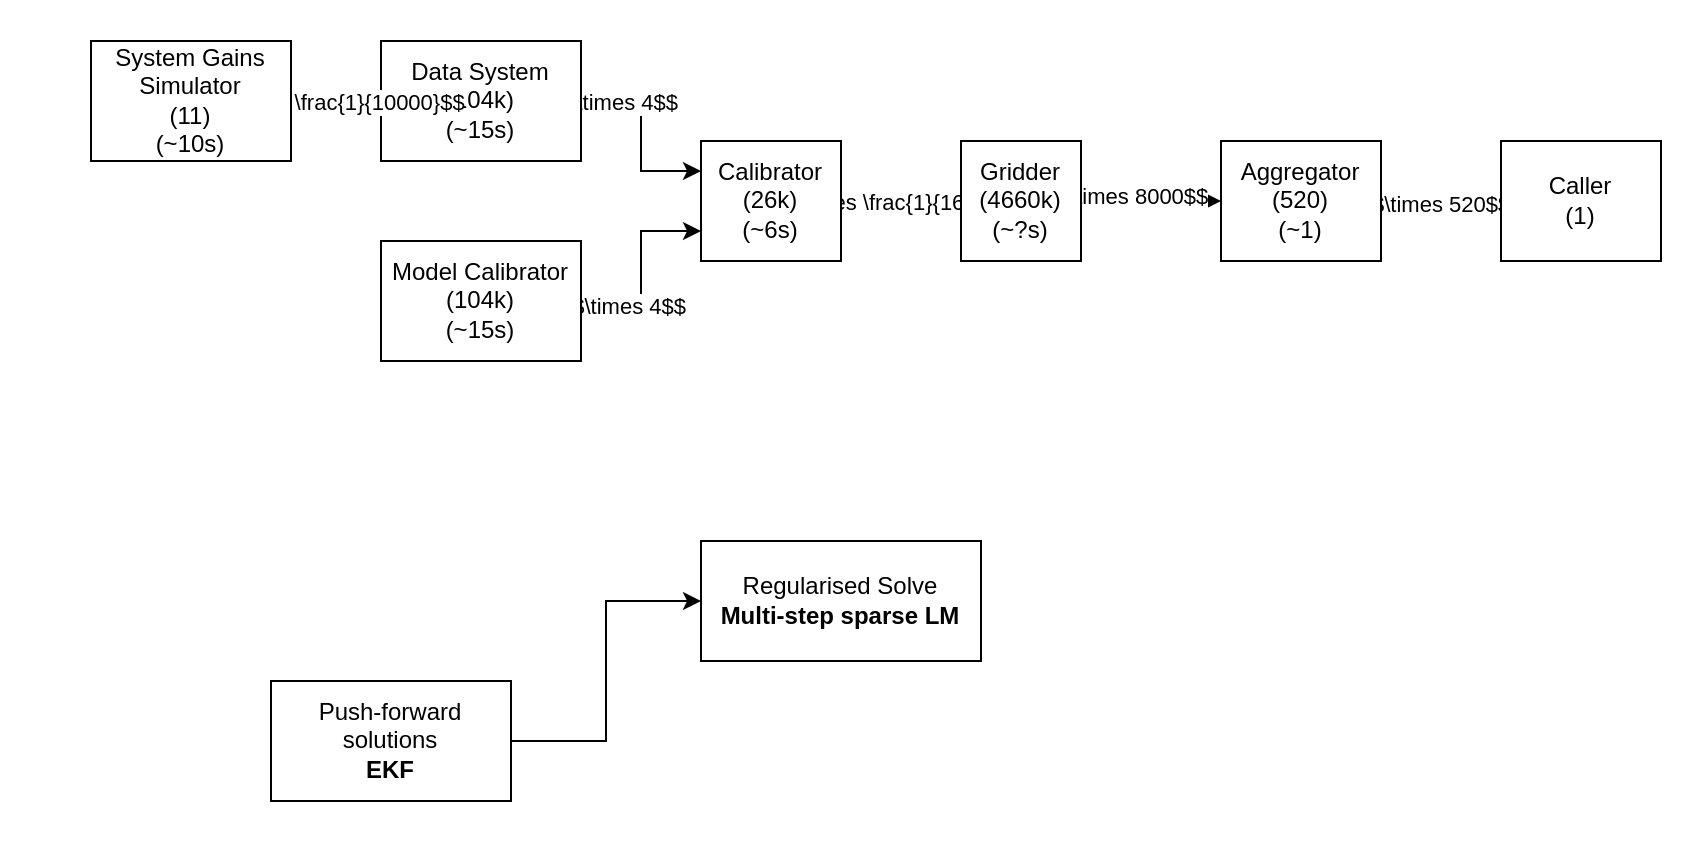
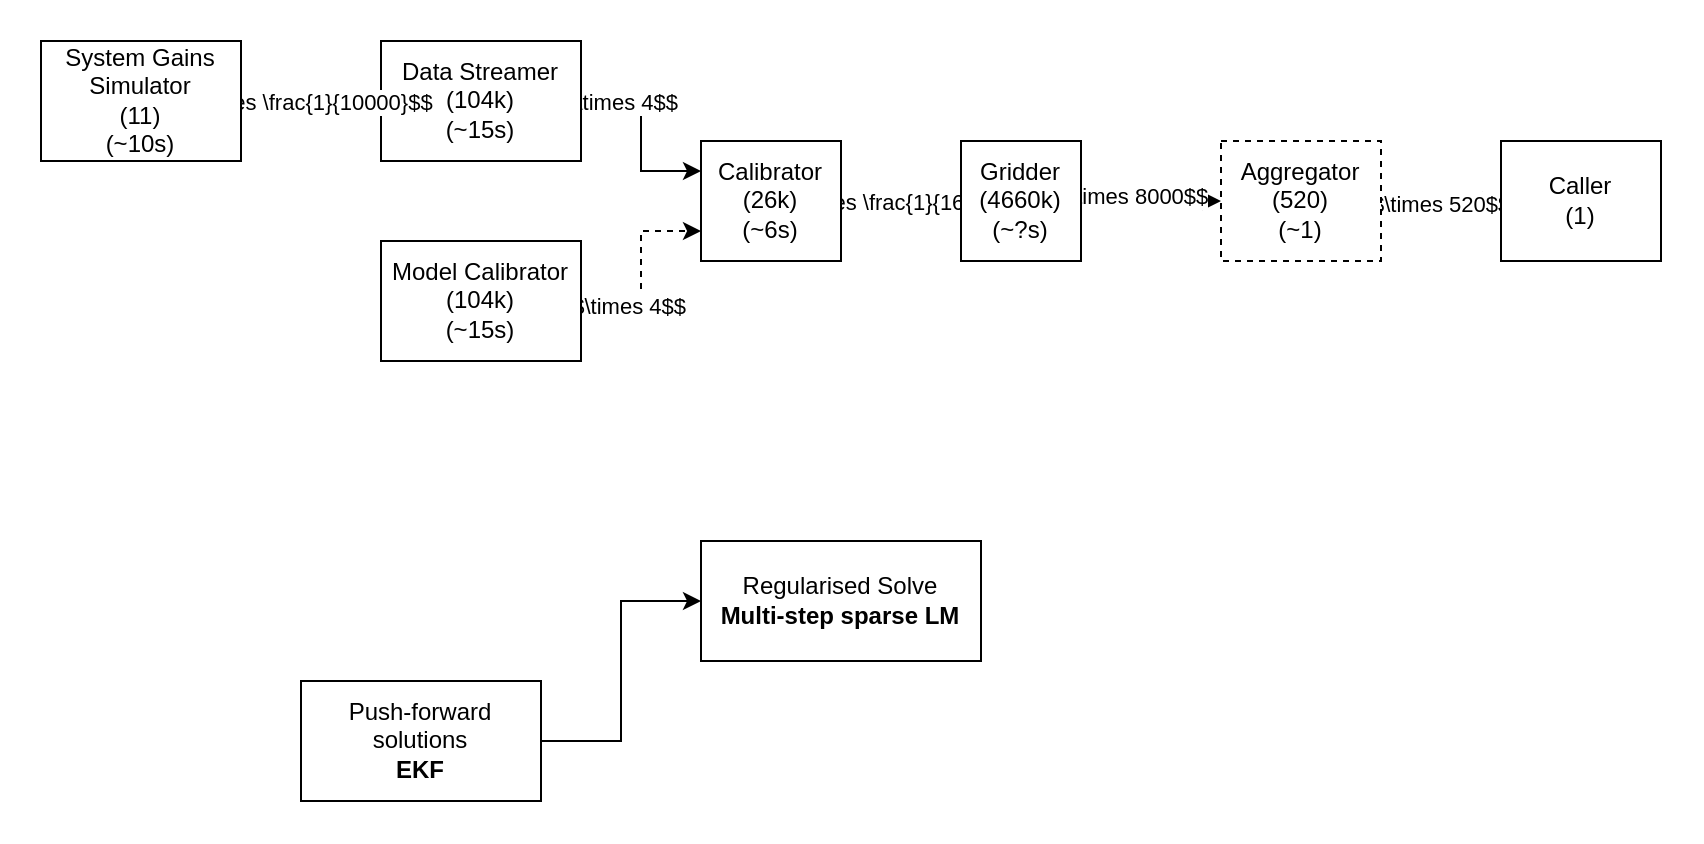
node "System Gains Simulator (11) (~10s)": moved (191, 101) -> (141, 101)
node "Data System (104k) (~15s)": label "Data System (104k) (~15s)" -> "Data Streamer (104k) (~15s)"
node "Aggregator (520) (~1)": style solid -> dashed
edge "Model Calibrator (104k) (~15s)" -> "Calibrator (26k) (~6s)": style solid -> dashed
node "Push-forward solutions EKF": moved (391, 741) -> (421, 741)
